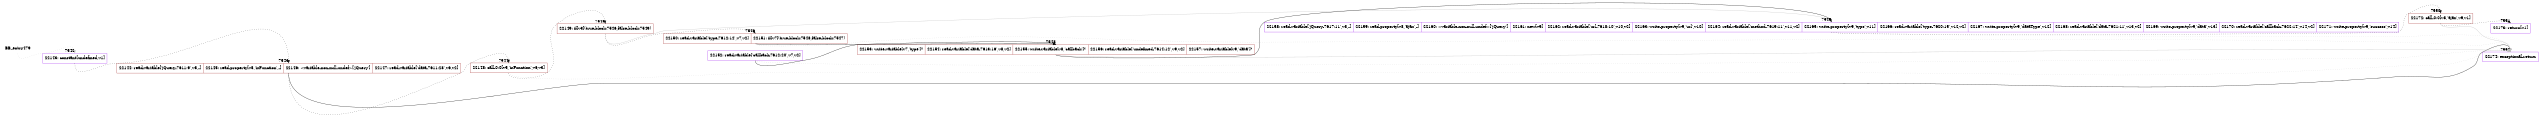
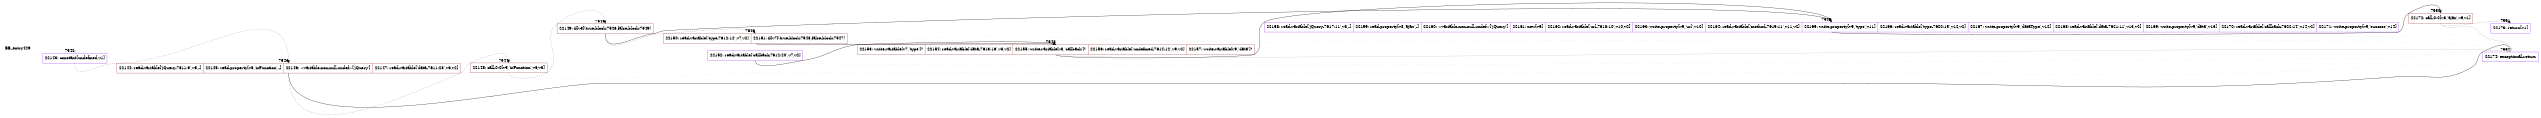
edge "22149: if[v3](true-block:7546,false-block:7549)" -> "22158: read-variable['jQuery-7617:11',v8,-]": color gray -> black
edge "22158: read-variable['jQuery-7617:11',v8,-]" -> "22172: call-0:0[v8,'ajax',v9,v1]": style dotted -> solid
node "BB_entry479": label "BB_entry479" -> "BB_entry429"
